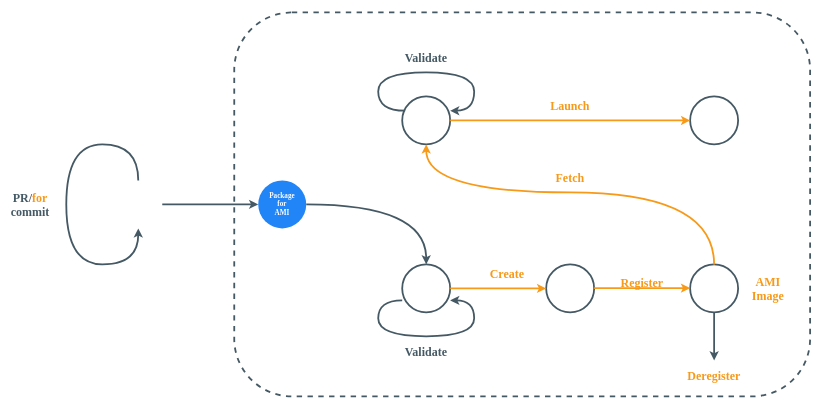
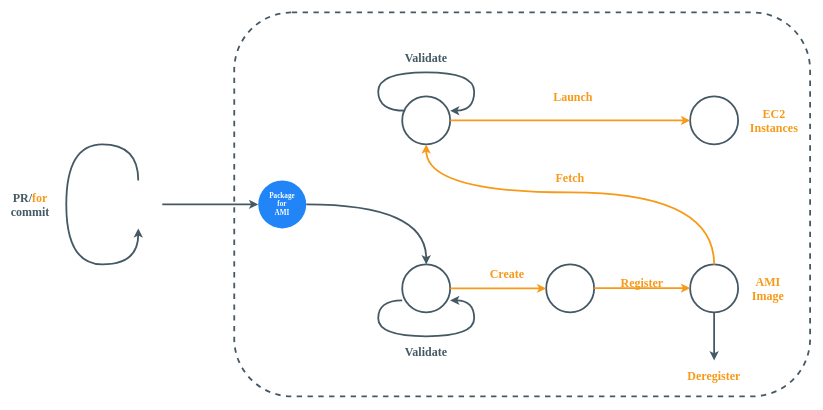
node "Launch": moved (570, 105) -> (573, 96)
node "EC2 Instances": added
